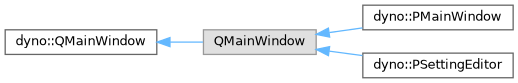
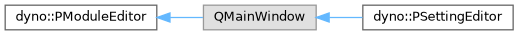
node "dyno::PMainWindow": removed
node "dyno::QMainWindow": label "dyno::QMainWindow" -> "dyno::PModuleEditor"
